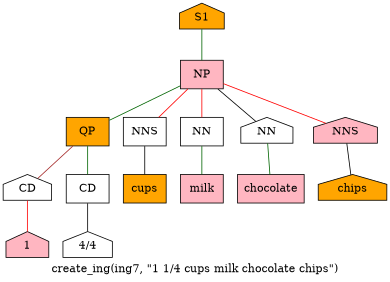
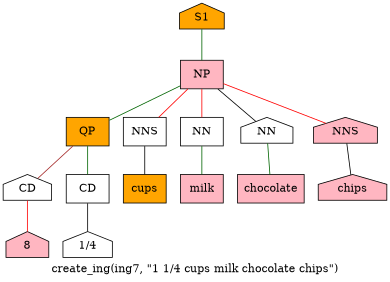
node "chips": fillcolor orange -> lightpink
node "1": label "1" -> "8"
node "4/4": label "4/4" -> "1/4"
